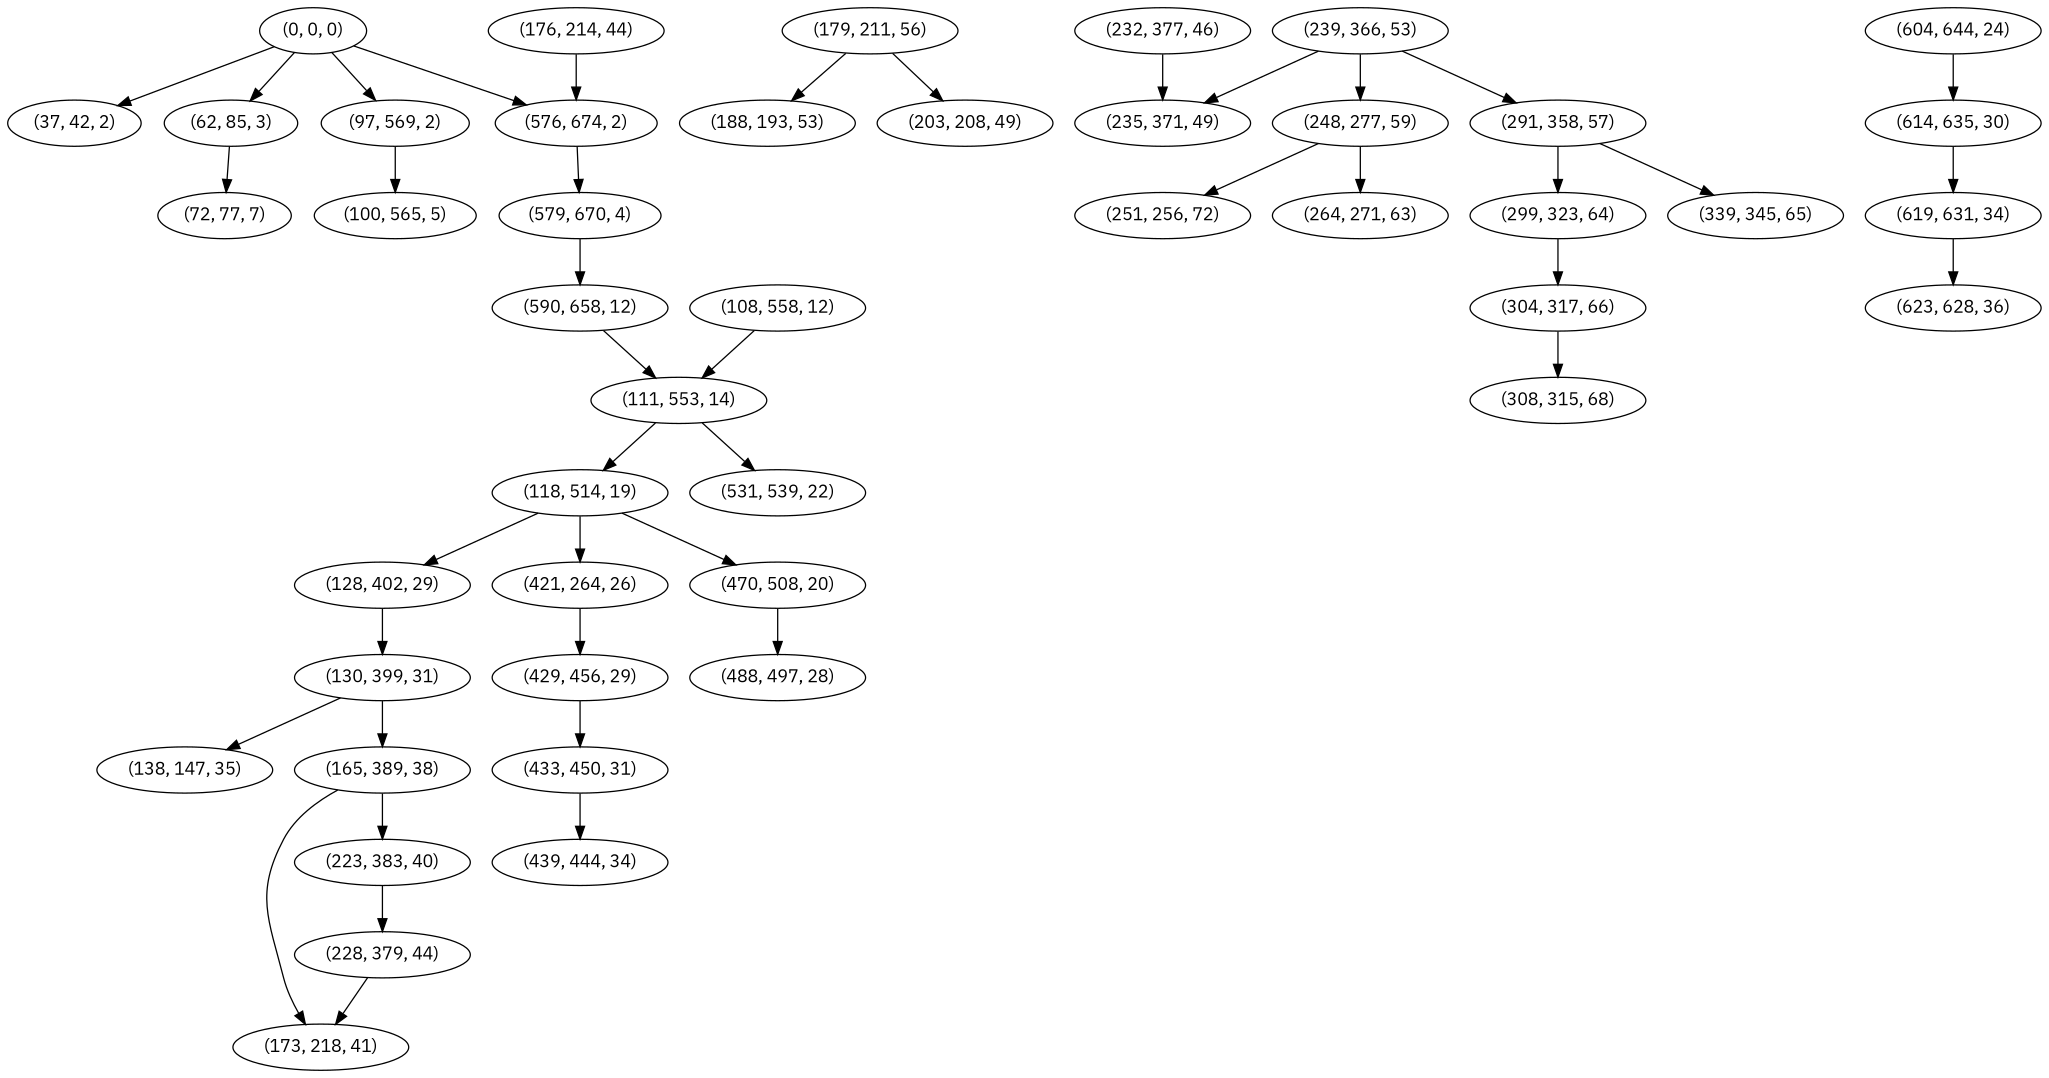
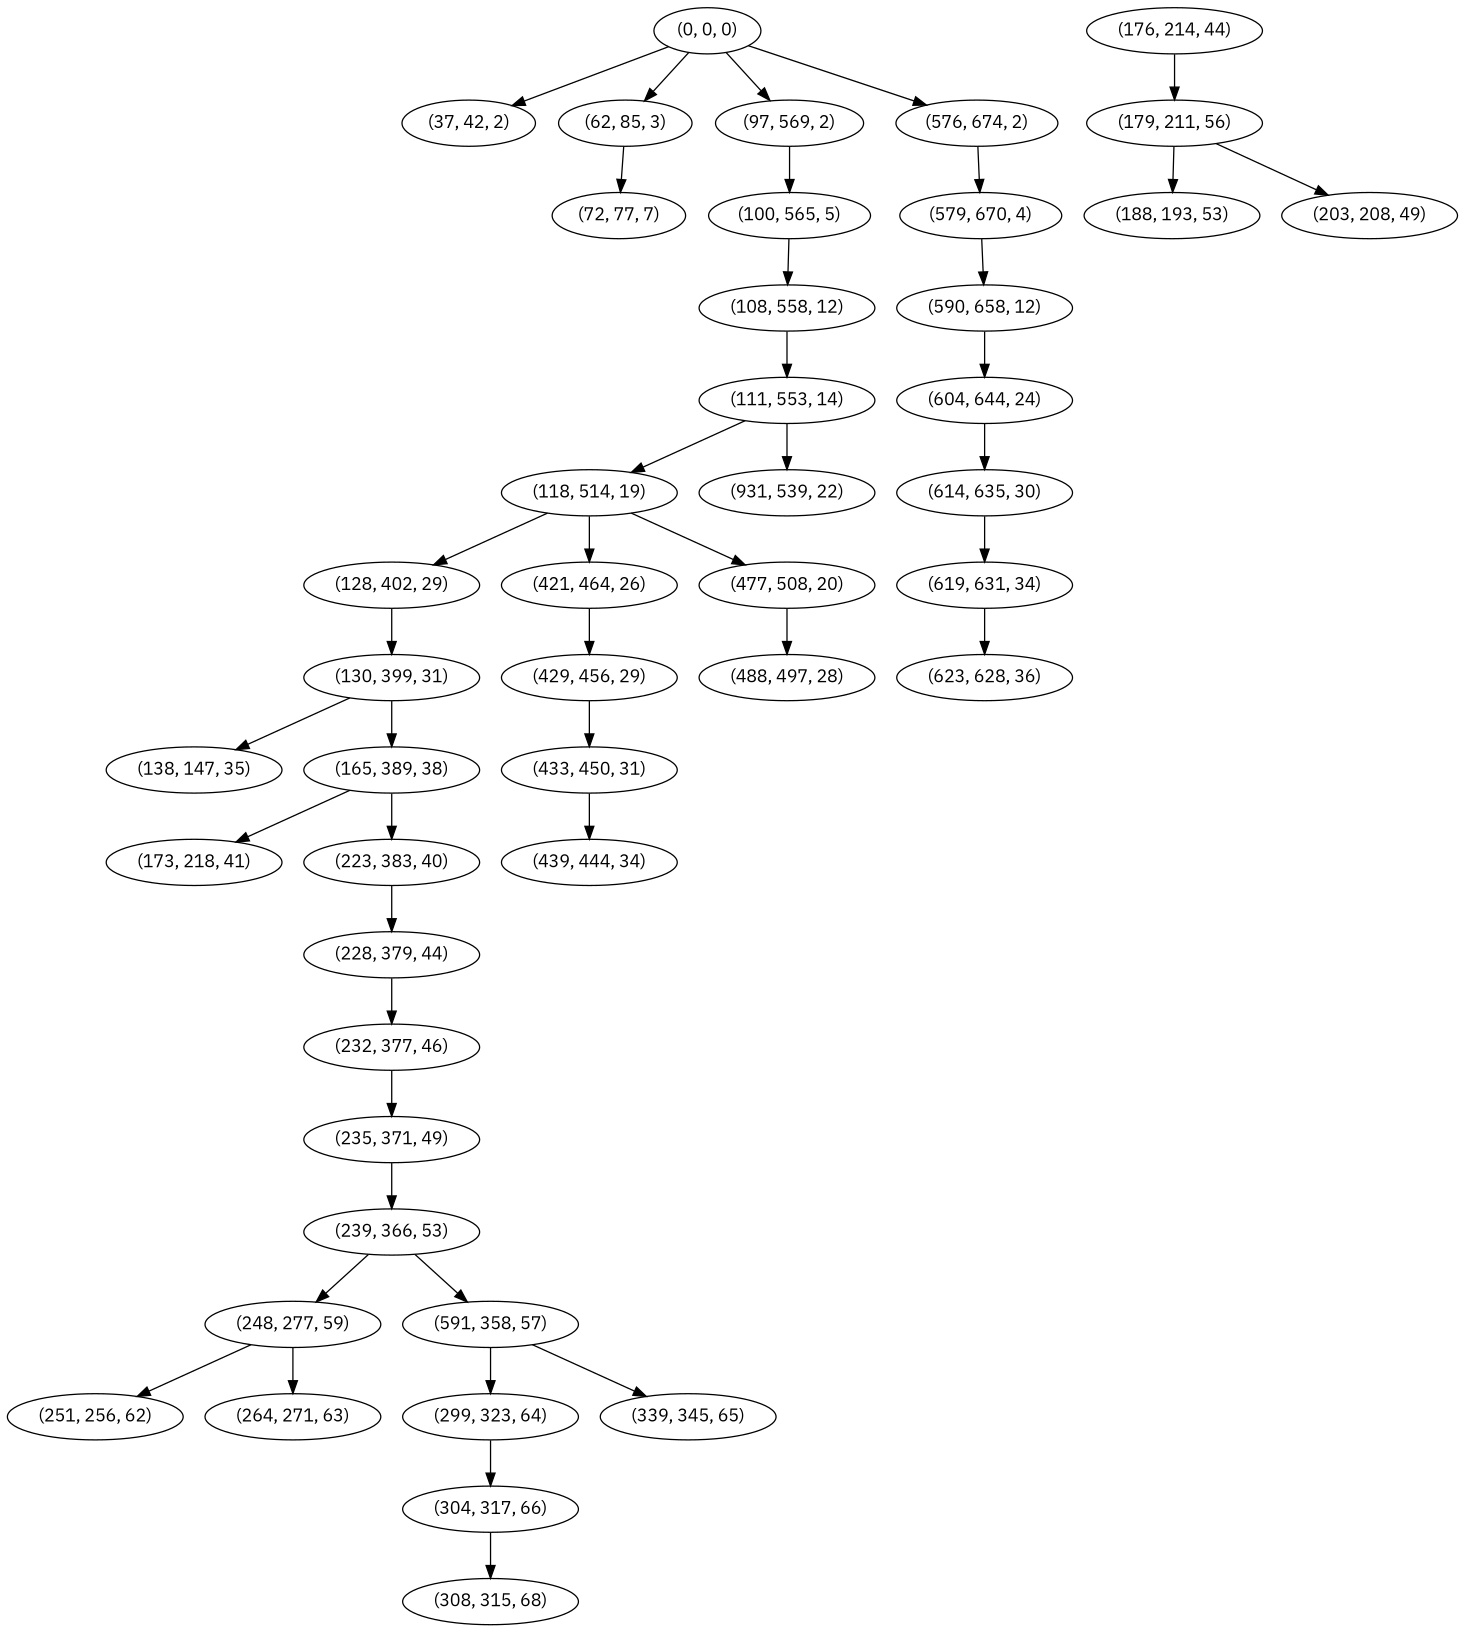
edge "(176, 214, 44)" -> "(576, 674, 2)": now "(176, 214, 44)" -> "(179, 211, 56)"
edge "(239, 366, 53)" -> "(235, 371, 49)": reversed
node "(291, 358, 57)": label "(291, 358, 57)" -> "(591, 358, 57)"
node "(251, 256, 72)": label "(251, 256, 72)" -> "(251, 256, 62)"
edge "(100, 565, 5)" -> "(108, 558, 12)": added
edge "(590, 658, 12)" -> "(111, 553, 14)": now "(590, 658, 12)" -> "(604, 644, 24)"
node "(531, 539, 22)": label "(531, 539, 22)" -> "(931, 539, 22)"
node "(421, 264, 26)": label "(421, 264, 26)" -> "(421, 464, 26)"
node "(470, 508, 20)": label "(470, 508, 20)" -> "(477, 508, 20)"
edge "(228, 379, 44)" -> "(173, 218, 41)": now "(228, 379, 44)" -> "(232, 377, 46)"
